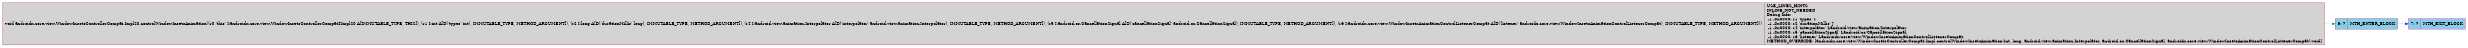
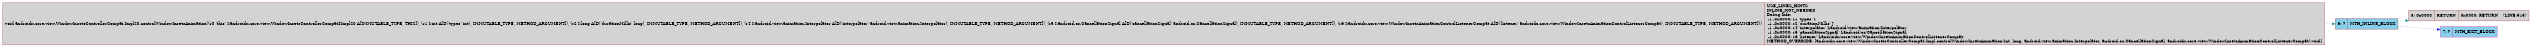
node "8: 0x0000": added
node "6: ?": text "MTH_ENTER_BLOCK" -> "MTH_INLINE_BLOCK"
